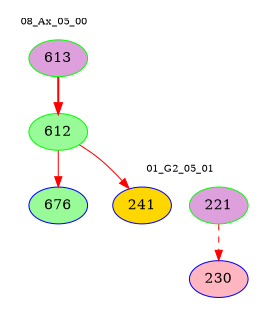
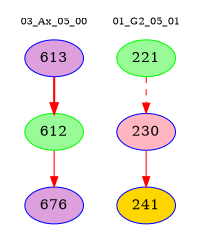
cluster "08_Ax_05_00": label "08_Ax_05_00" -> "03_Ax_05_00"
node "613": color green -> blue
edge "612" -> "241": now "230" -> "241"
node "676": fillcolor palegreen -> plum
node "221": fillcolor plum -> palegreen
